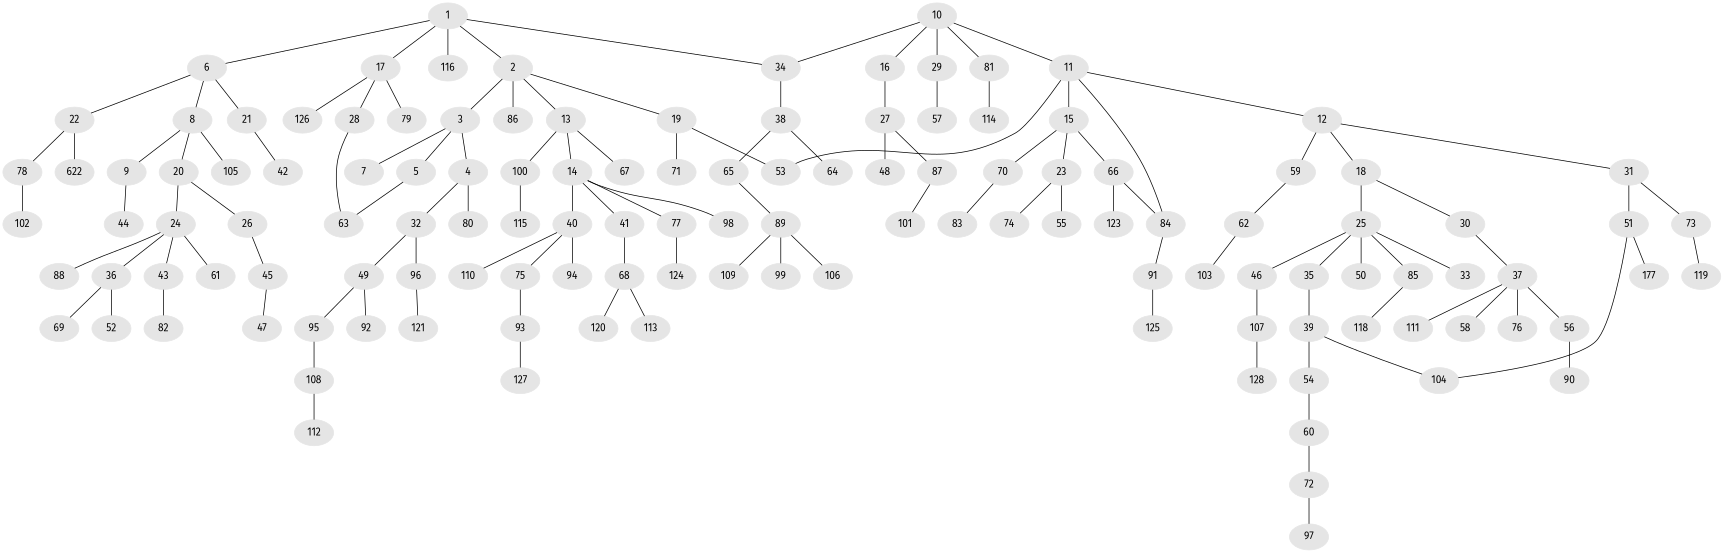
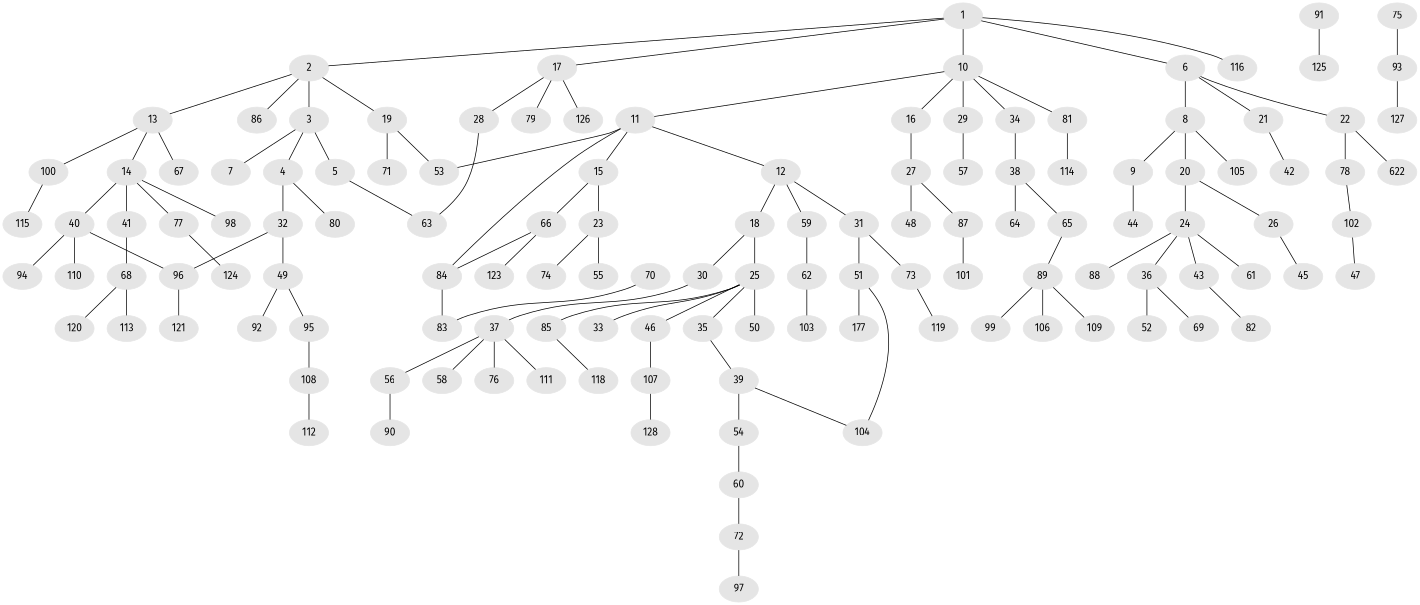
edge "1" -- "34": now "1" -- "10"
edge "15" -- "70": removed
edge "40" -- "75": now "40" -- "96"
edge "84" -- "91": now "84" -- "83"
edge "45" -- "47": now "102" -- "47"
